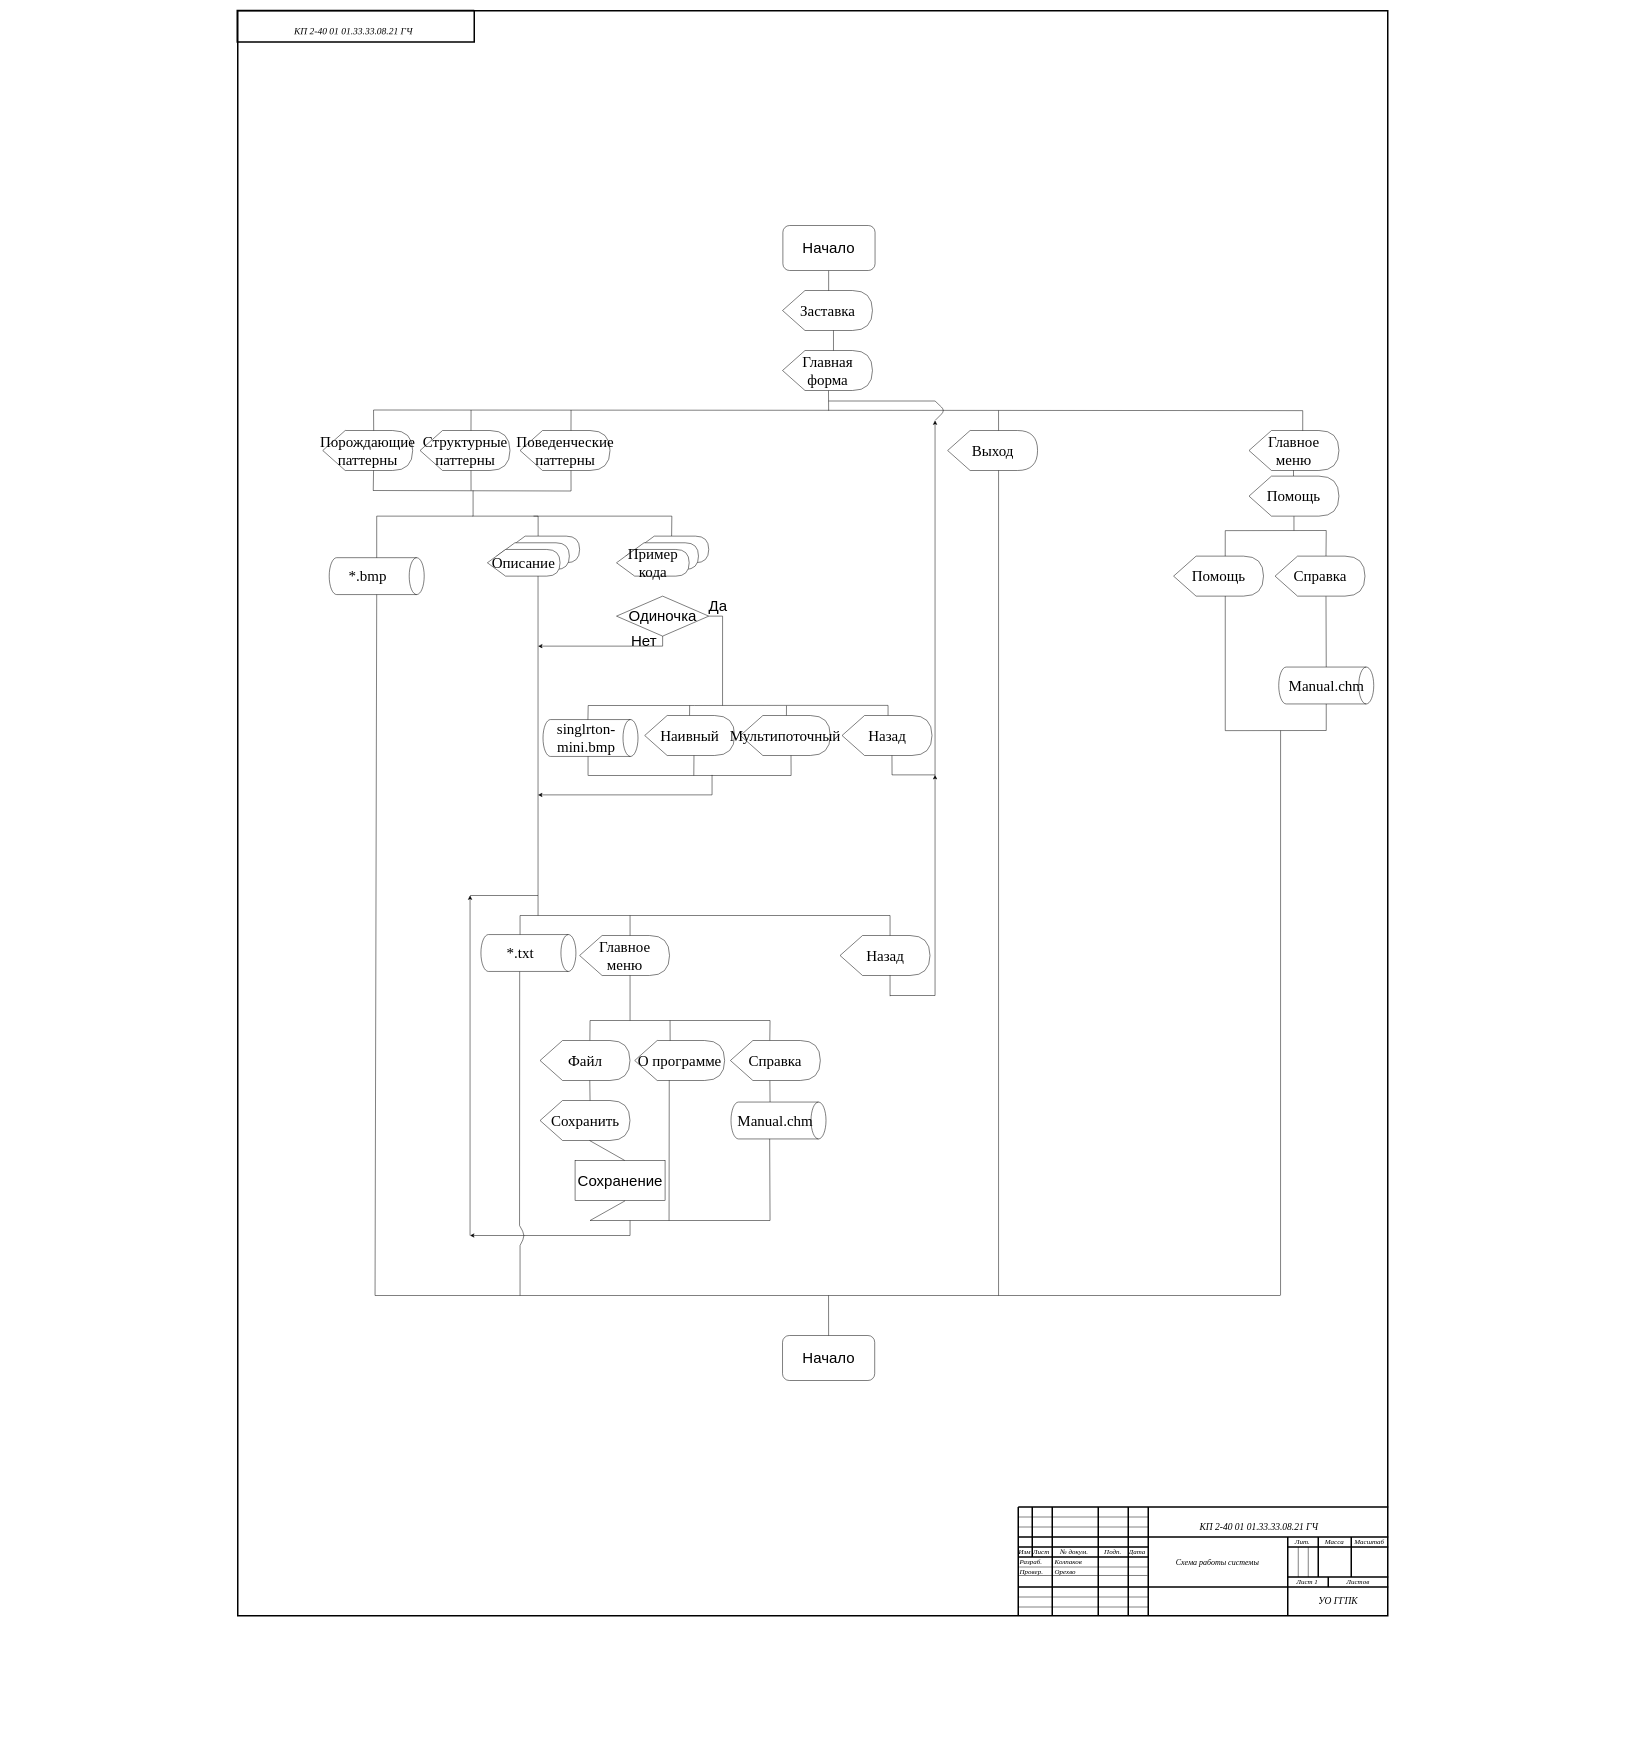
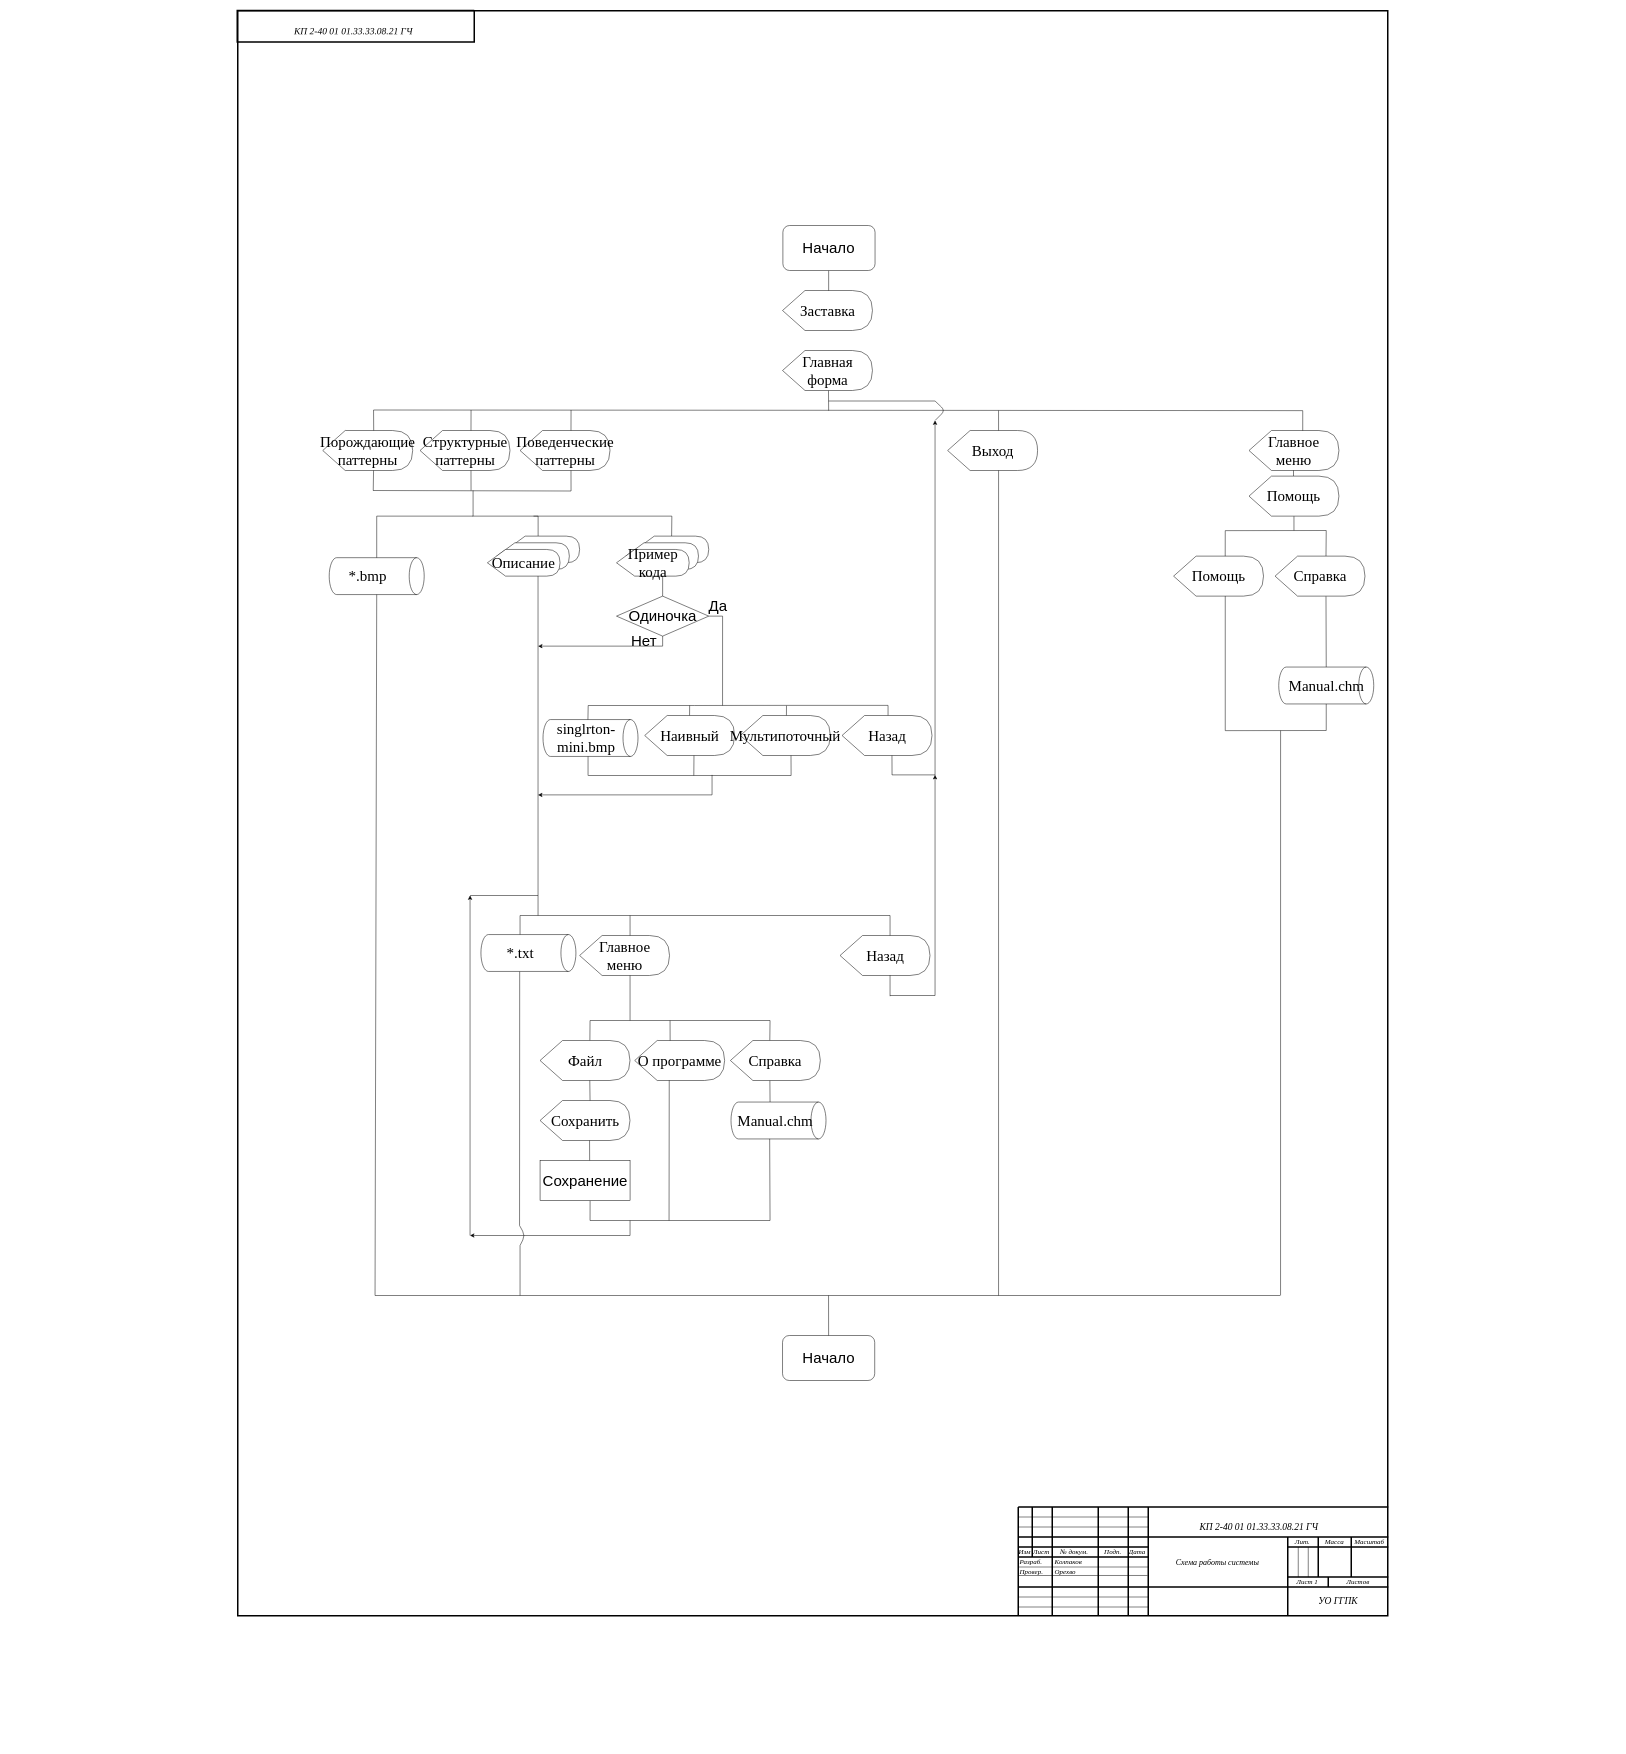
edge "Заставка" -- "Главная форма": removed
edge "Пример кода" -- "Одиночка": added
node "Сохранение": moved (620, 1180) -> (585, 1180)
